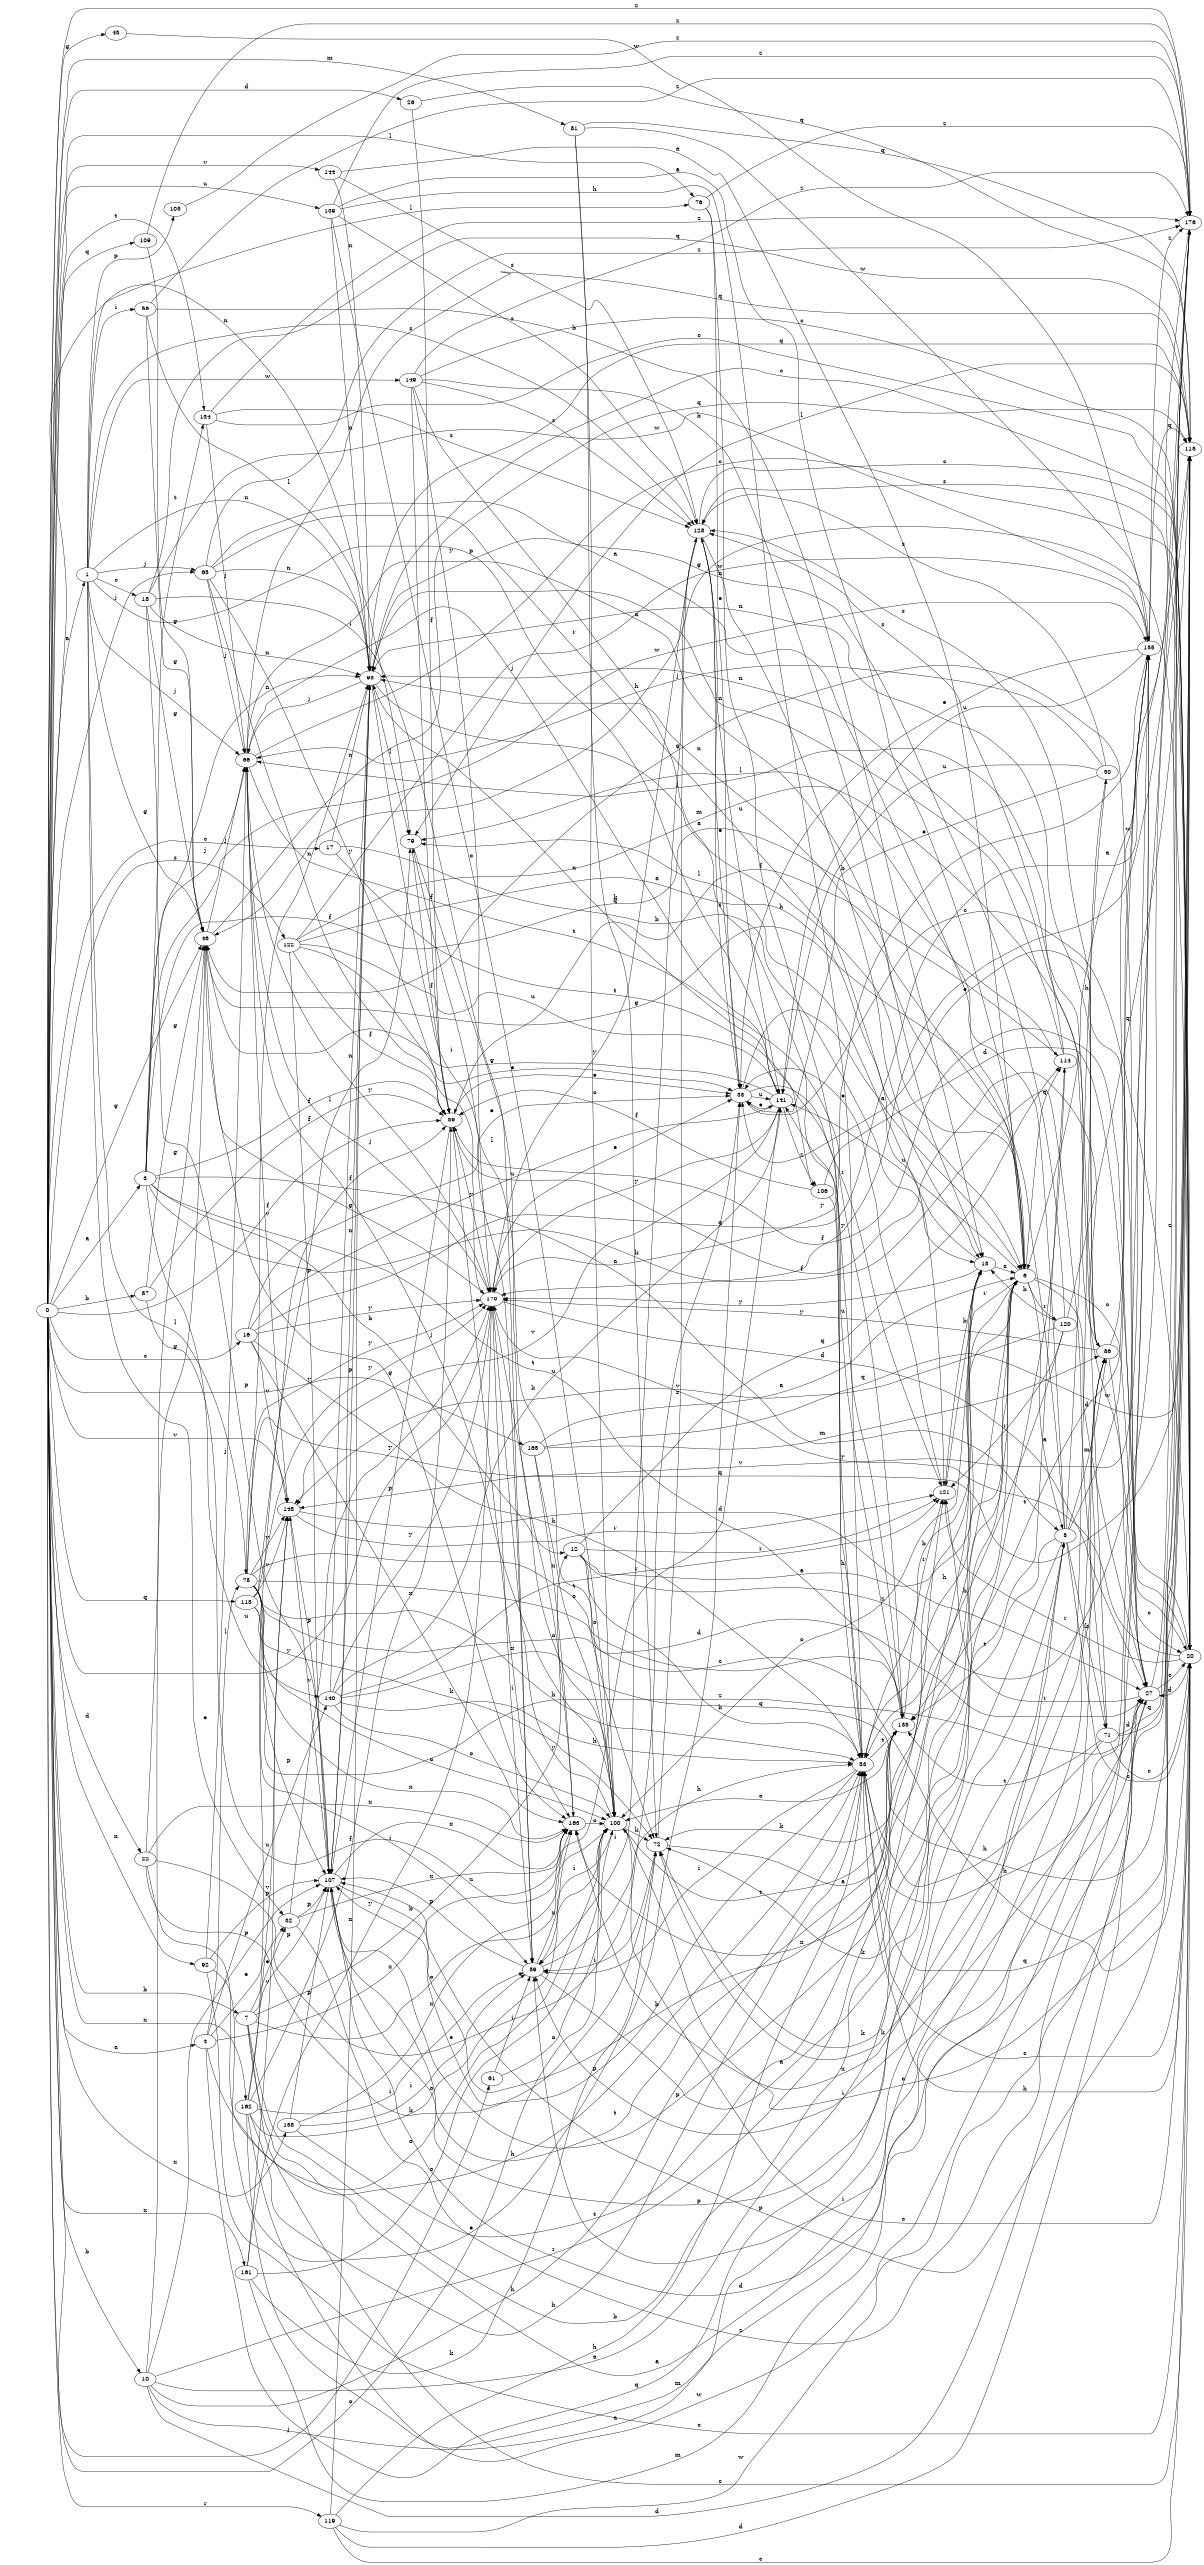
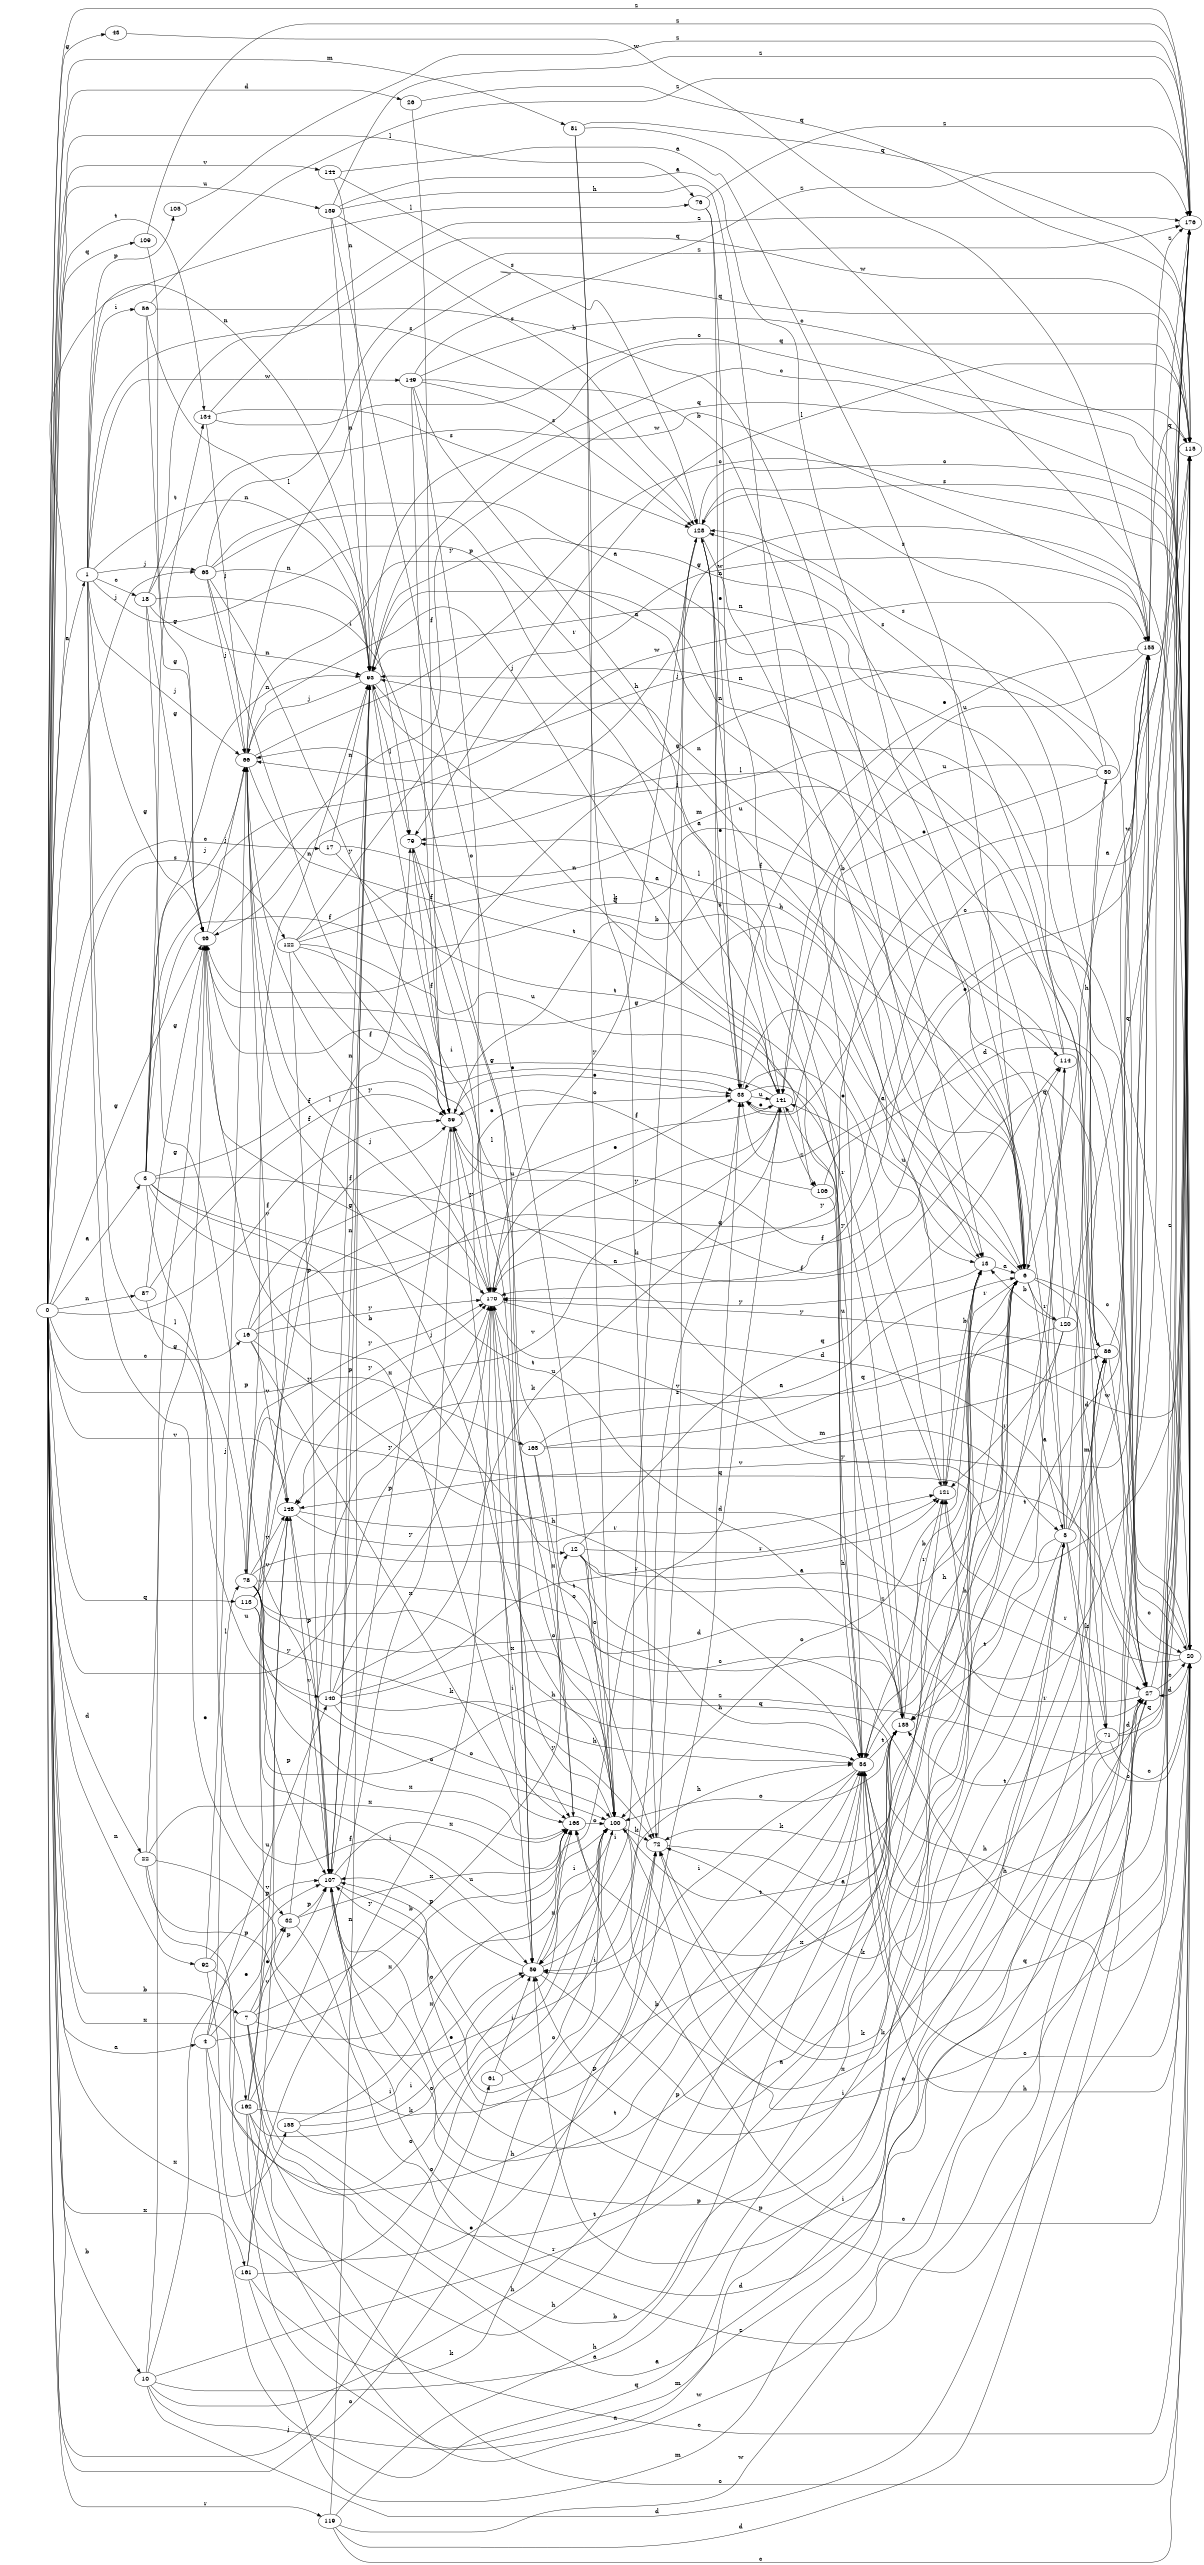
edge "0" -> "87": label "b" -> "n"
edge "46" -> "163": label "g" -> "x"
edge "158" -> "107": removed, label "p"
